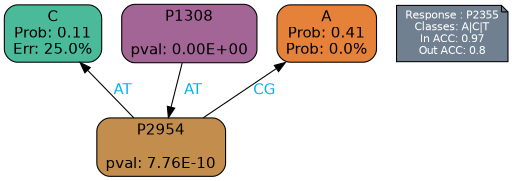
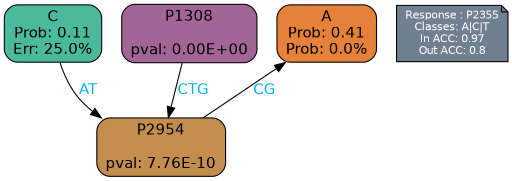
edge "P1308 pval: 0.00E+00" -> "P2954 pval: 7.76E-10": label "AT" -> "CTG"
edge "P2954 pval: 7.76E-10" -> "C Prob: 0.11 Err: 25.0%": reversed
